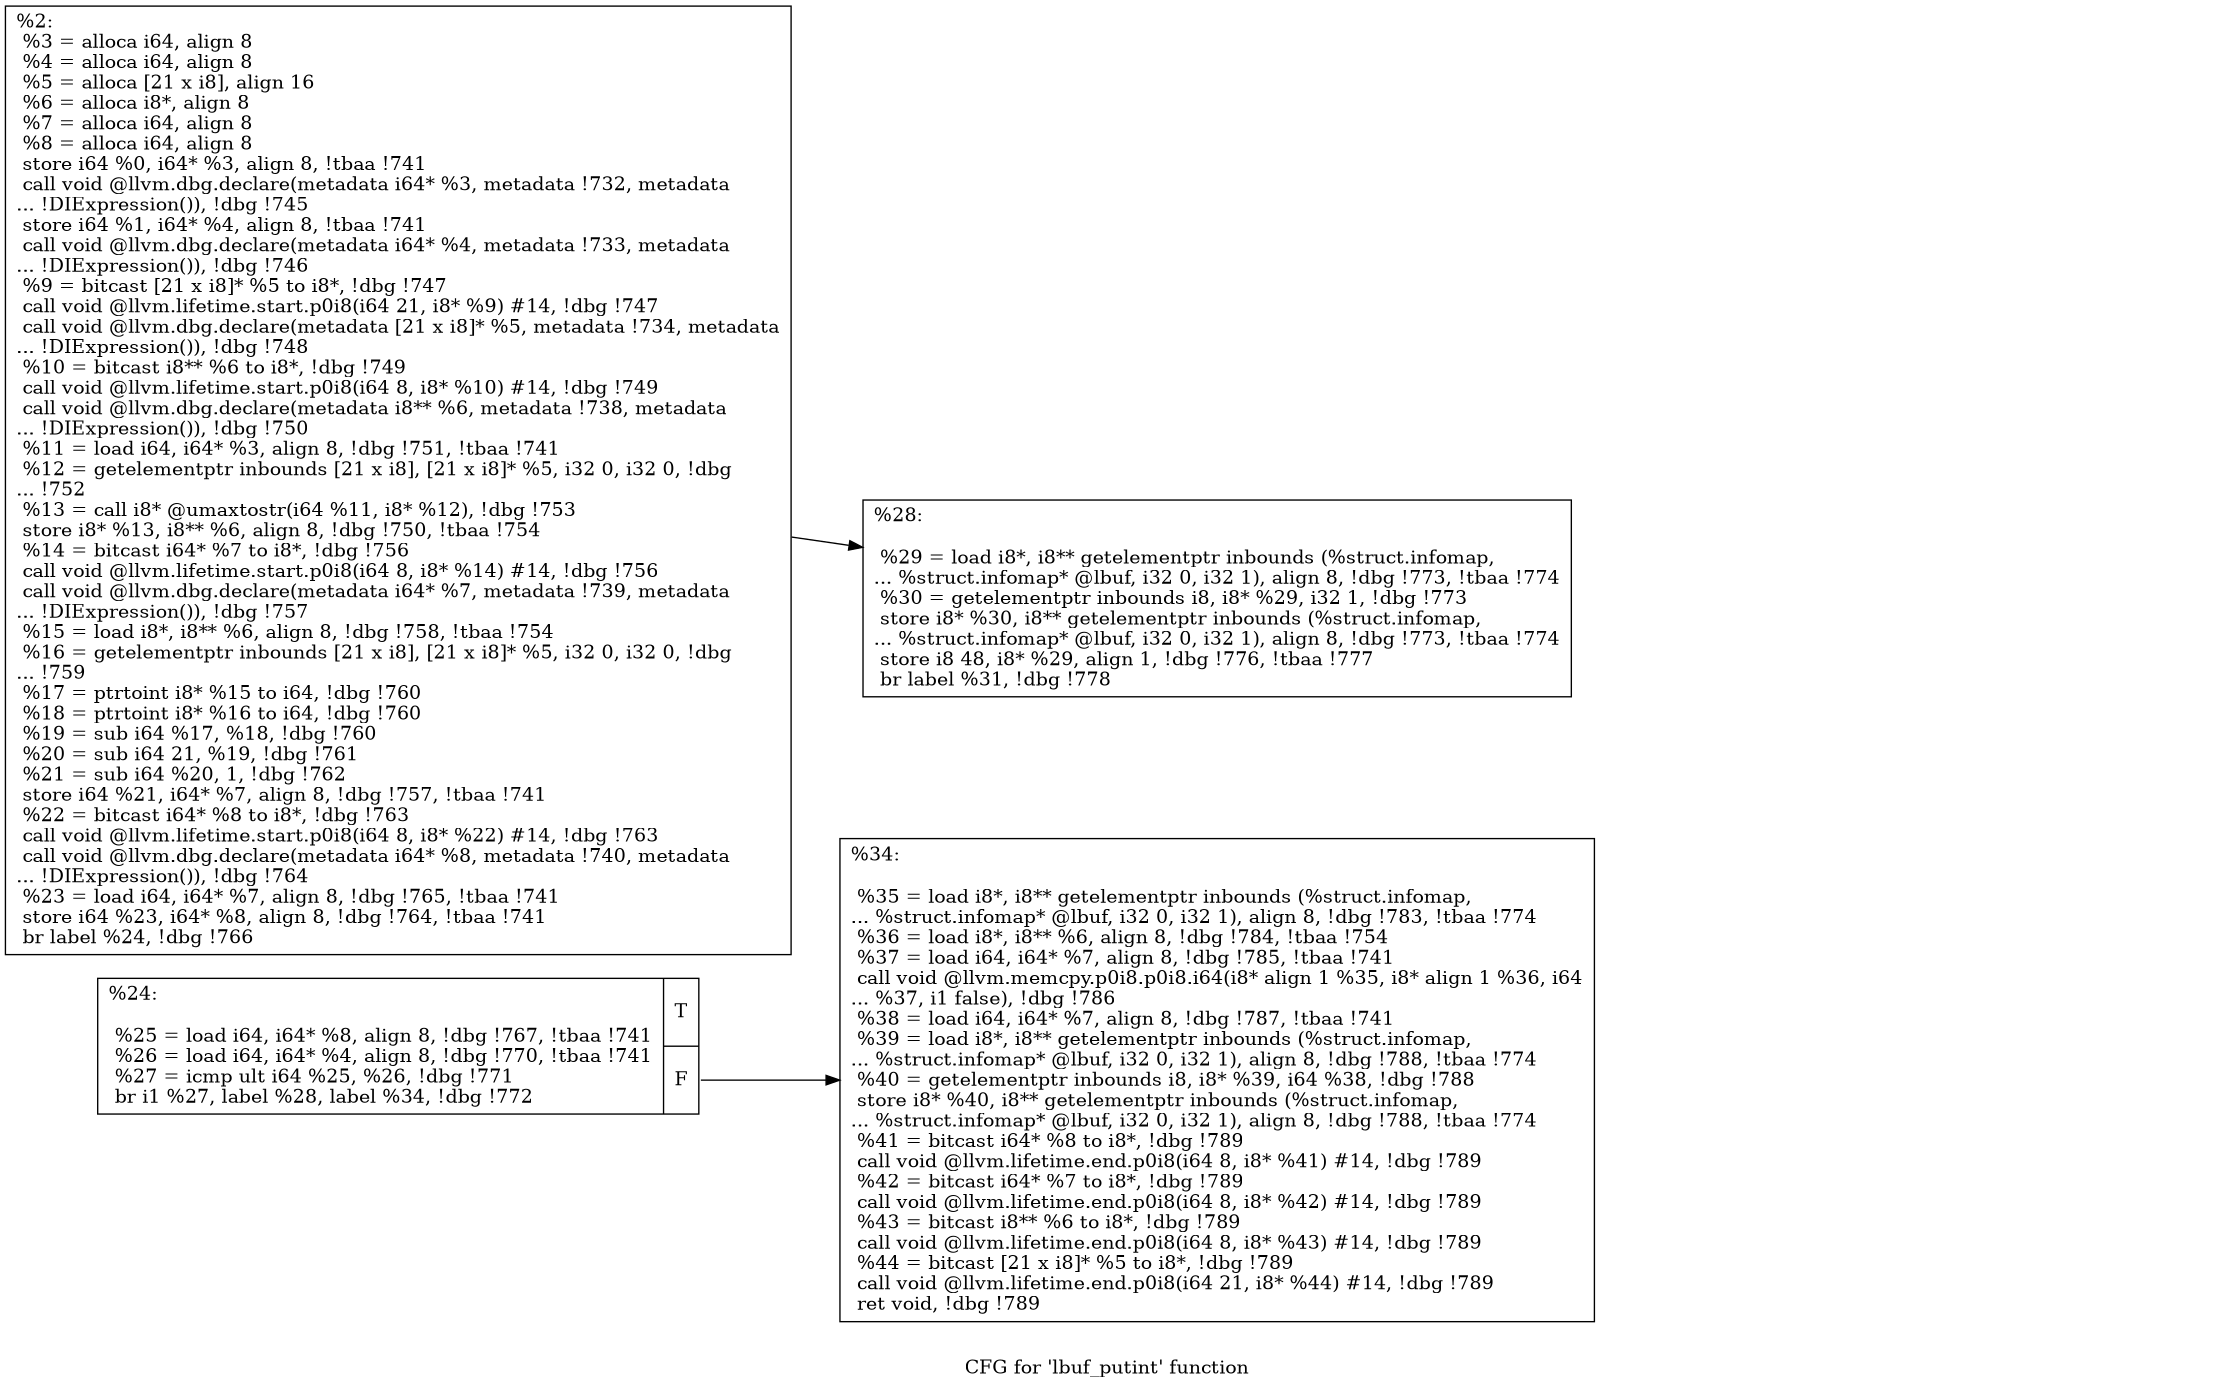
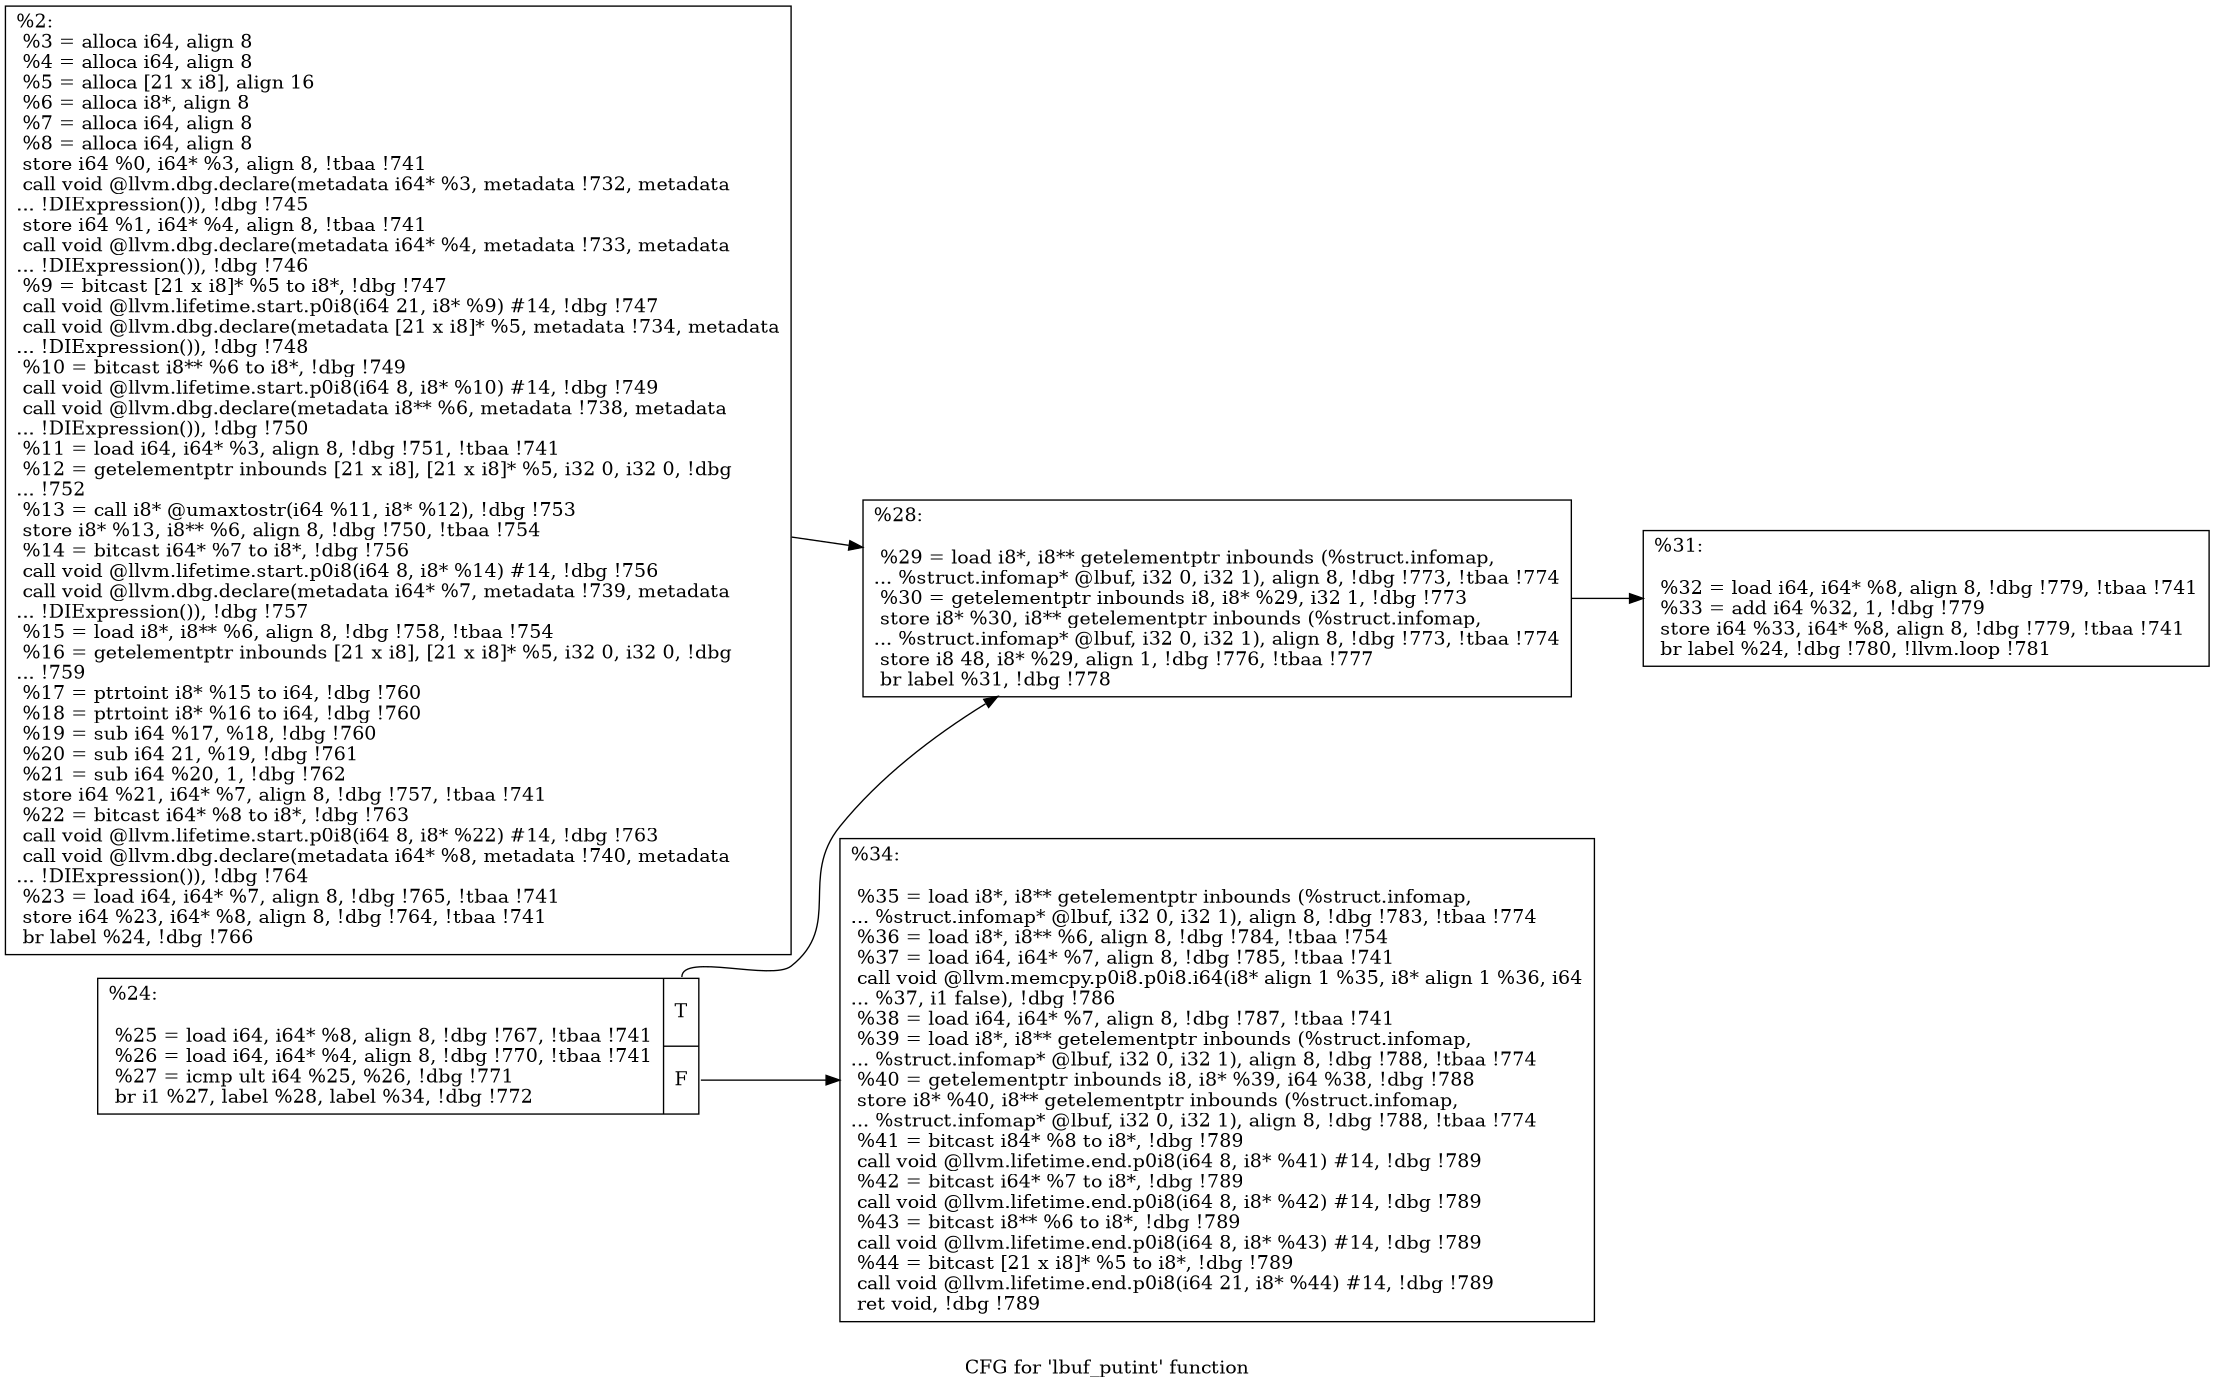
node "%31:": added
edge "%24:" -> "%28:": added
node "%34:": text "%41 = bitcast i64* %8 to i8*, !dbg !789" -> "%41 = bitcast i84* %8 to i8*, !dbg !789"
